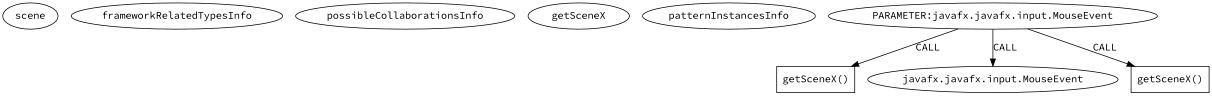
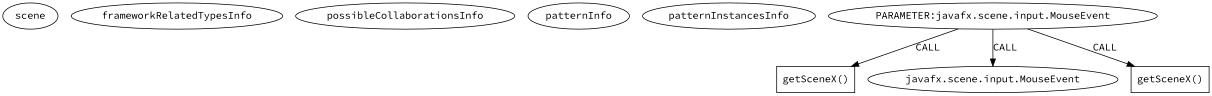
node "getSceneX": label "getSceneX" -> "patternInfo"
node "PARAMETER:javafx.javafx.input.MouseEvent": label "PARAMETER:javafx.javafx.input.MouseEvent" -> "PARAMETER:javafx.scene.input.MouseEvent"
node "javafx.javafx.input.MouseEvent": label "javafx.javafx.input.MouseEvent" -> "javafx.scene.input.MouseEvent"
